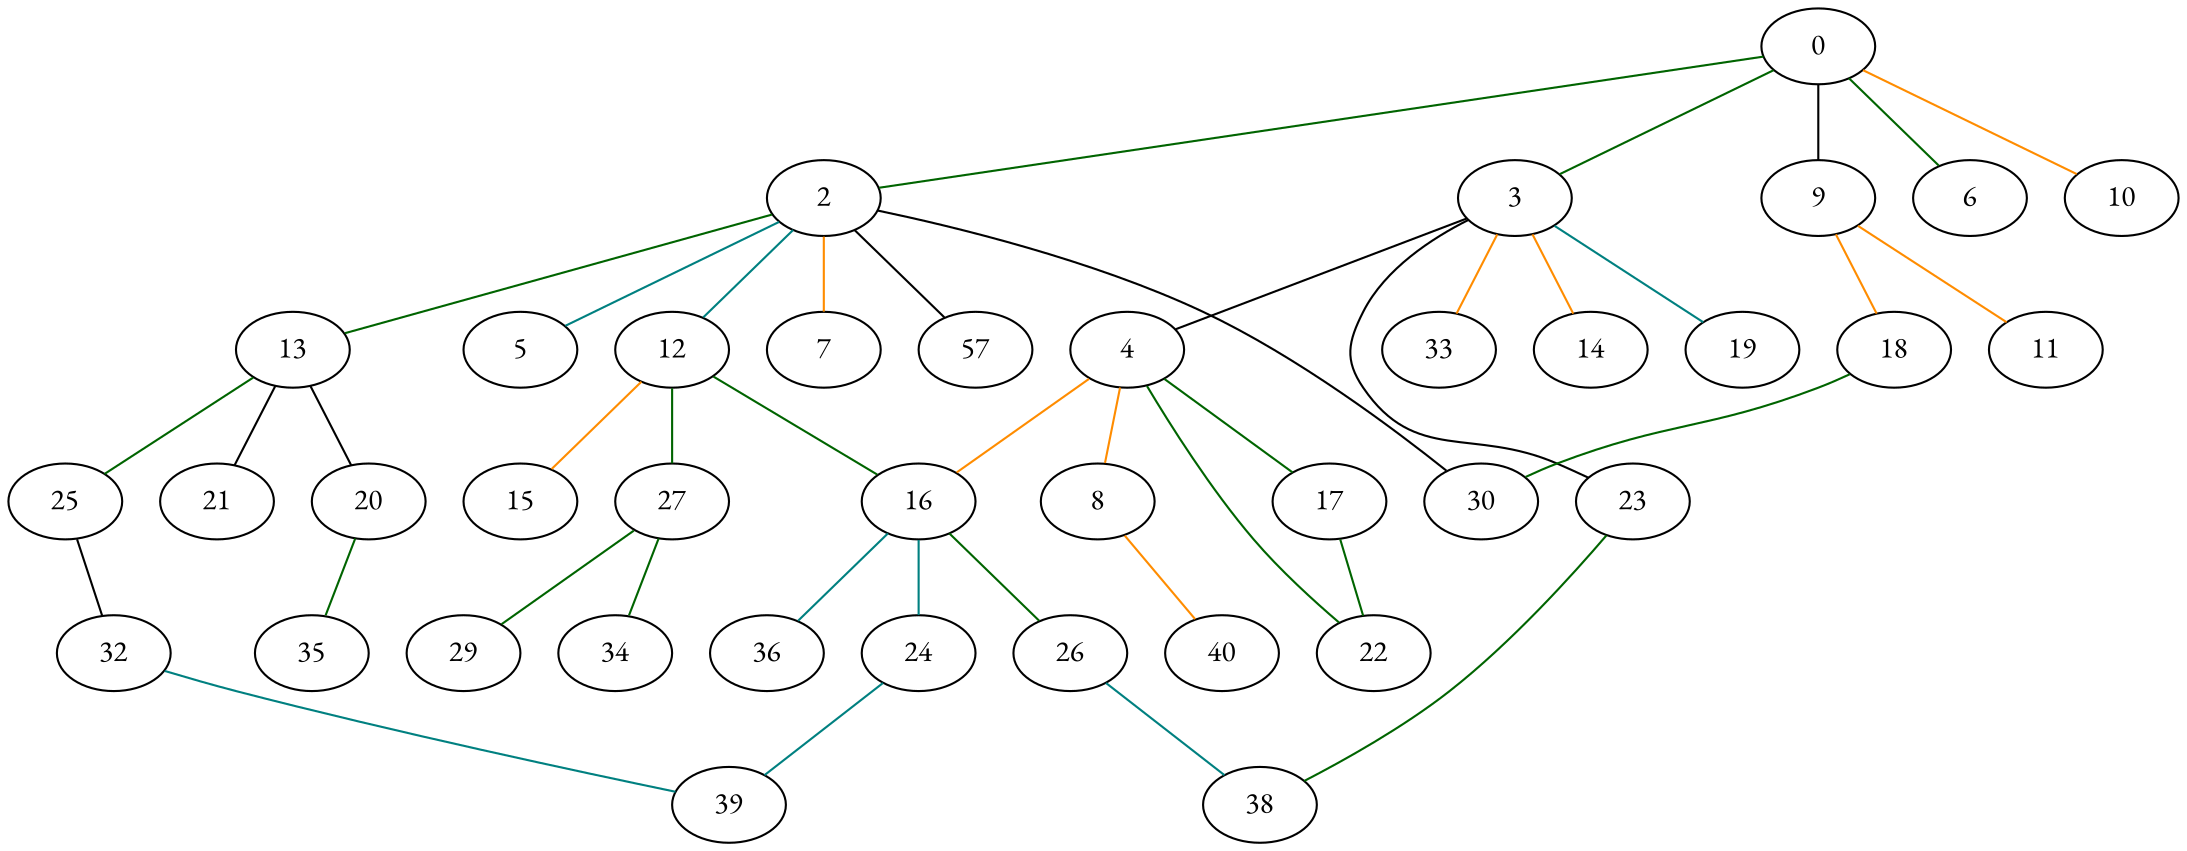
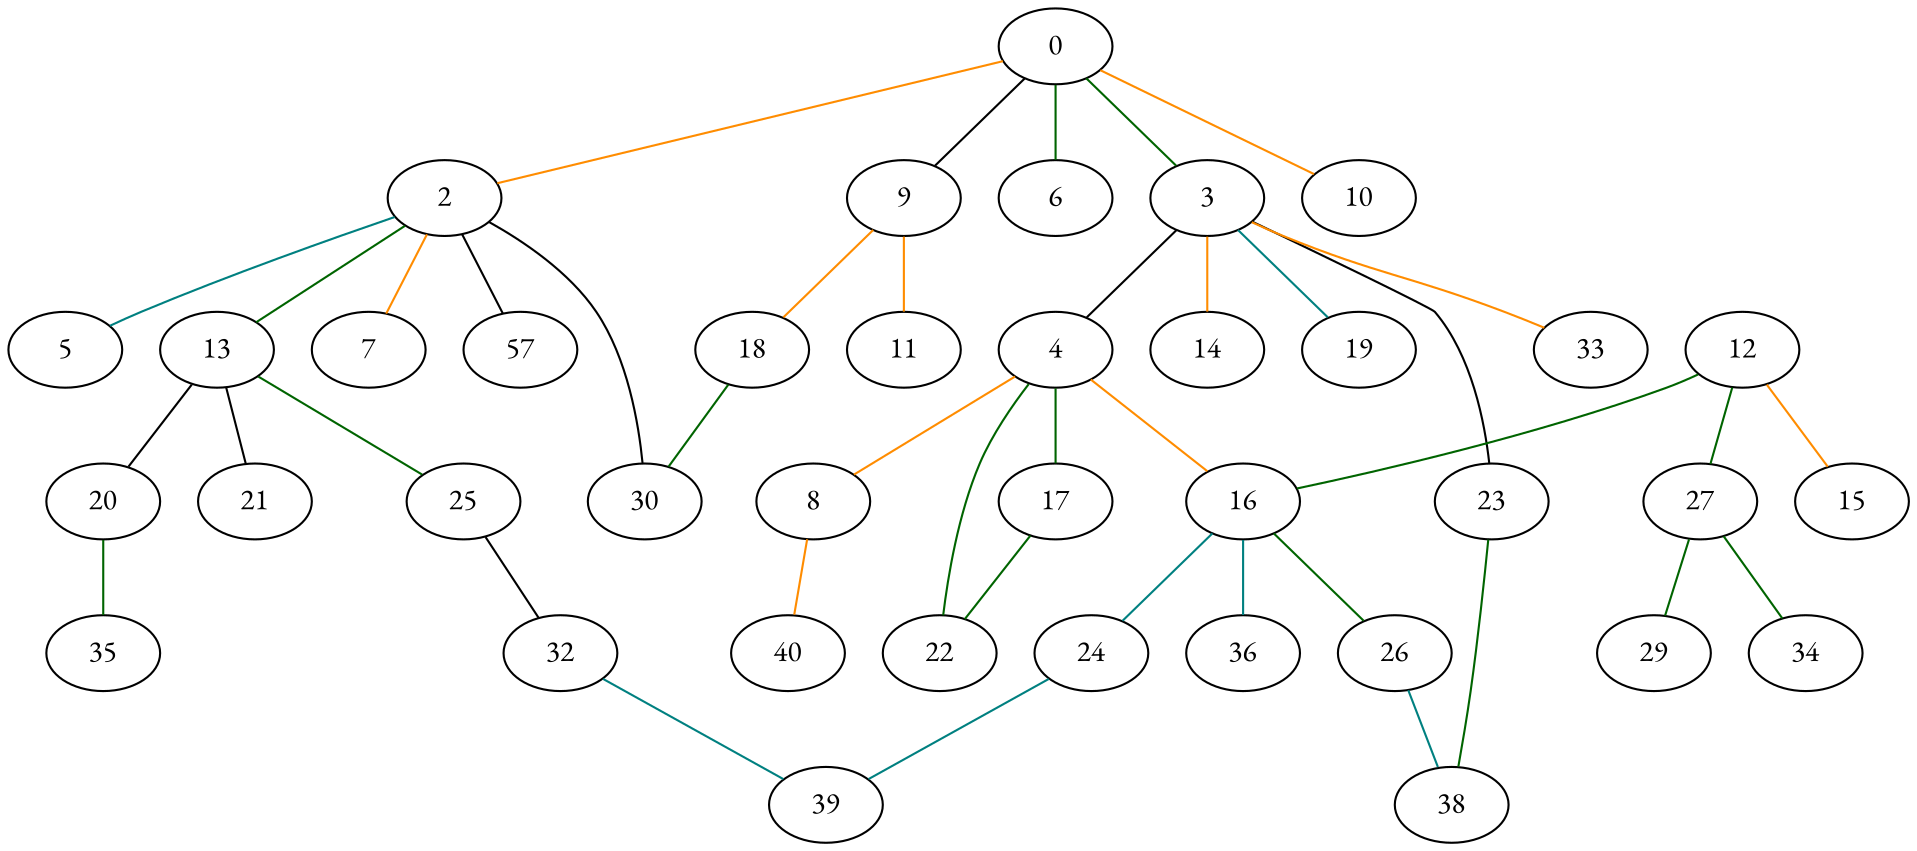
edge "0" -- "2": color darkgreen -> darkorange
edge "2" -- "12": removed
